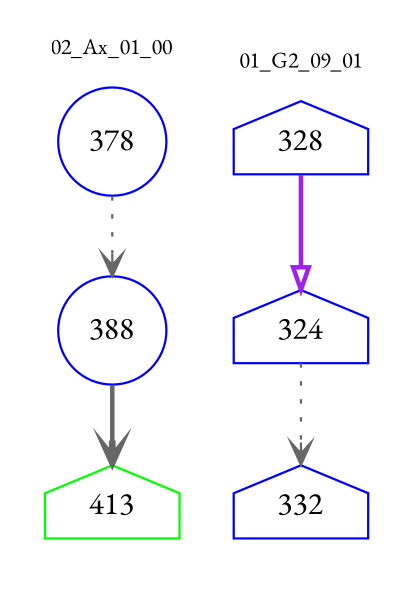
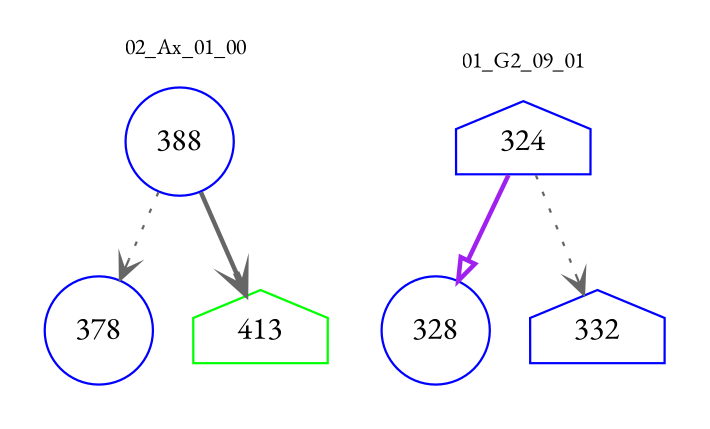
node "328": shape house -> circle
edge "328" -> "324": reversed
edge "378" -> "388": reversed
